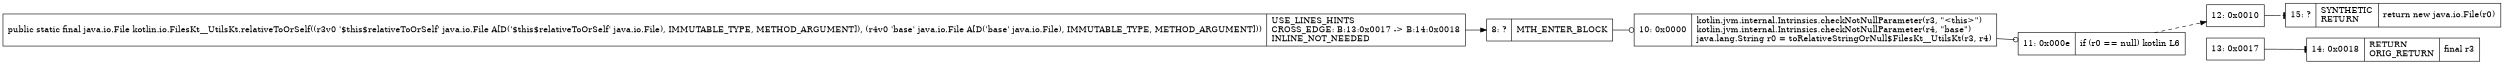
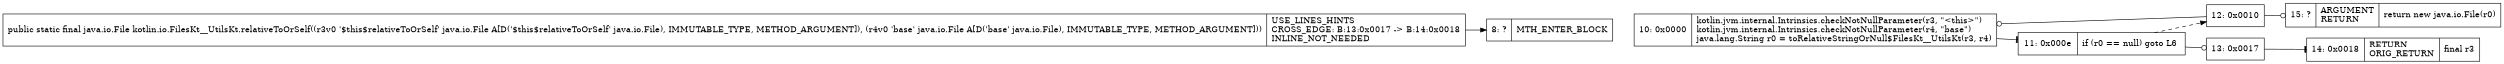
node "15: ?": text "SYNTHETIC" -> "ARGUMENT"
edge "12: 0x0010" -> "15: ?": arrowhead tee -> odot
edge "8: ?" -> "10: 0x0000": now "12: 0x0010" -> "10: 0x0000"
edge "10: 0x0000" -> "11: 0x000e": arrowhead odot -> tee
node "11: 0x000e": text "if (r0 == null) kotlin L6" -> "if (r0 == null) goto L6"
edge "11: 0x000e" -> "13: 0x0017": added
